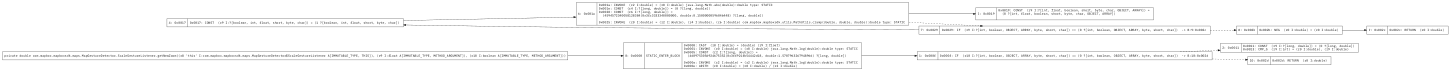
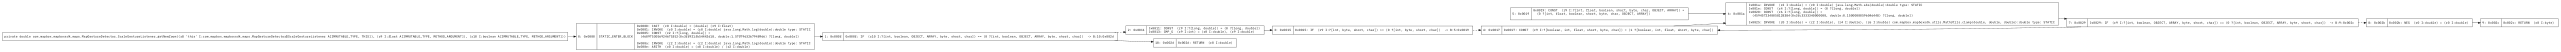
edge "6: 0x001a" -> "5: 0x0019": reversed
edge "6: 0x001a" -> "7: 0x0029": style dashed -> solid
node "3: 0x0015": added
node "9: 0x002c": text "0x002c: RETURN  (r0 I:double)" -> "0x002c: RETURN  (r0 I:byte)"
edge "1: 0x000f" -> "10: 0x002d": style dashed -> solid
